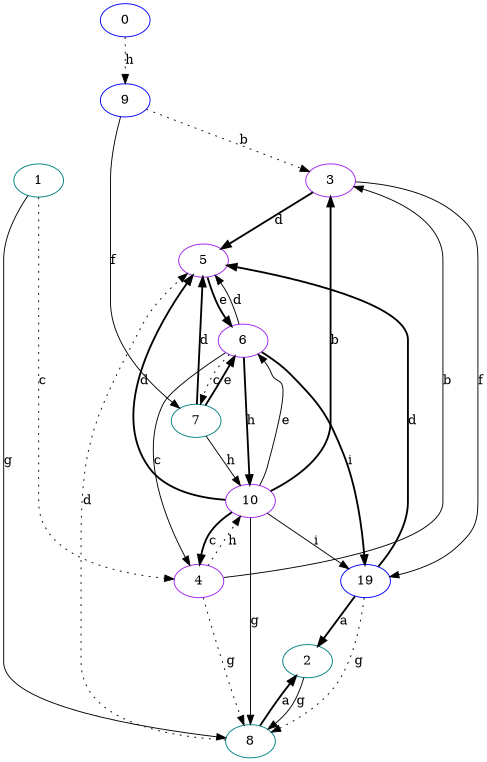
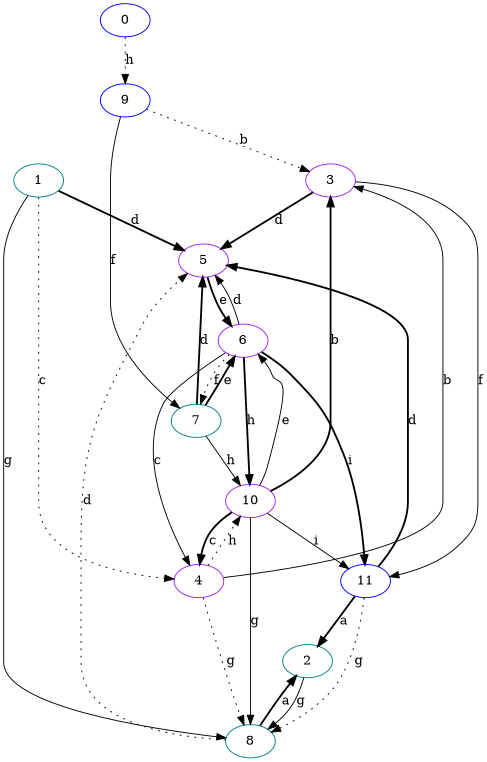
edge "6" -> "7": label "c" -> "f"
edge "10" -> "5": now "1" -> "5"
node "19": label "19" -> "11"
